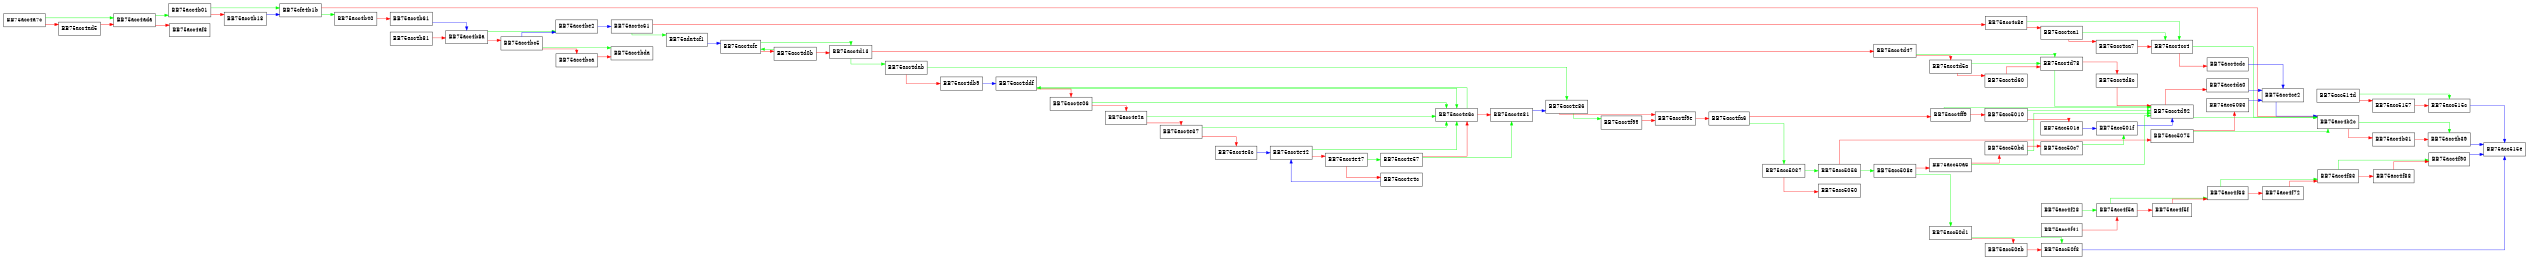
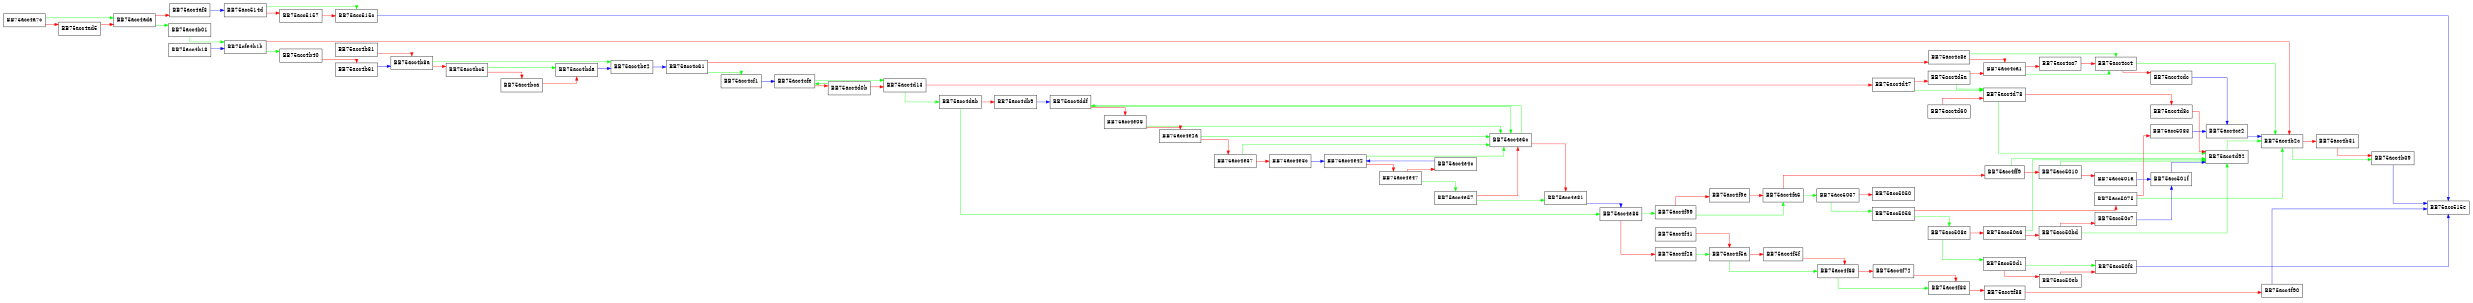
edge "BB75acc4af3" -> "BB75acc514d": added
edge "BB75acc4b01" -> "BB75acc4b18": removed
edge "BB75acc4bc5" -> "BB75acc4be2": now "BB75acc4bda" -> "BB75acc4be2"
node "BB75ada4cf1": label "BB75ada4cf1" -> "BB75acc4cf1"
edge "BB75acc4d5a" -> "BB75acc4d60": now "BB75acc4d5a" -> "BB75acc4ca1"
node "BB75acc4da0": removed
edge "BB75acc4e86" -> "BB75acc4f9e": now "BB75acc4e86" -> "BB75acc4f28"
edge "BB75acc50c7" -> "BB75acc501f": color green -> blue
edge "BB75acc4f83" -> "BB75acc4f90": removed
edge "BB75acc4f99" -> "BB75acc4fa6": added
